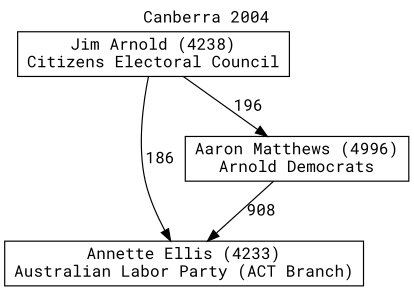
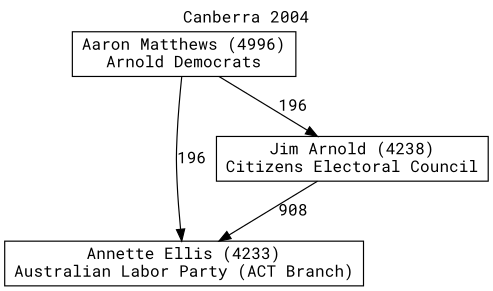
edge "Jim Arnold (4238) Citizens Electoral Council" -> "Aaron Matthews (4996) Arnold Democrats": reversed
edge "Jim Arnold (4238) Citizens Electoral Council" -> "Annette Ellis (4233) Australian Labor Party (ACT Branch)": label "186" -> "908"
edge "Aaron Matthews (4996) Arnold Democrats" -> "Annette Ellis (4233) Australian Labor Party (ACT Branch)": label "908" -> "196"
